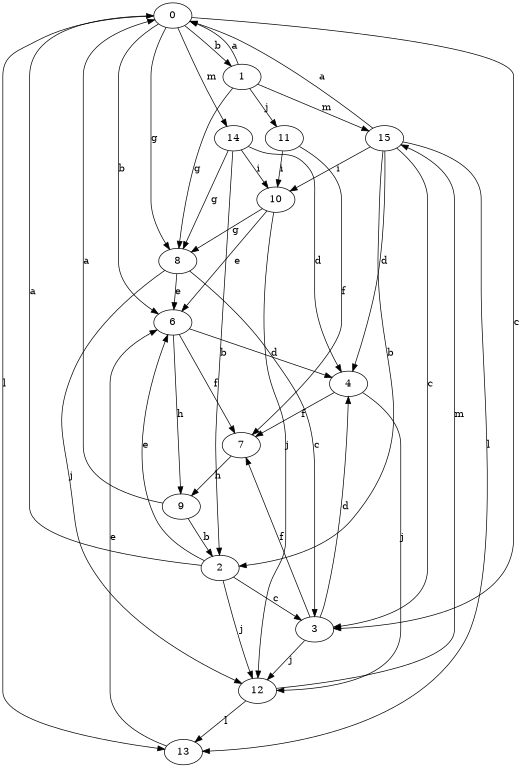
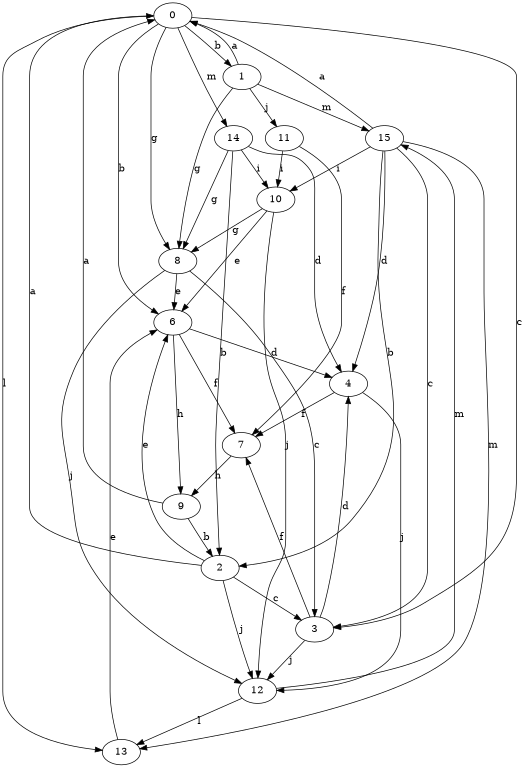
edge "15" -> "13": label "l" -> "m"
